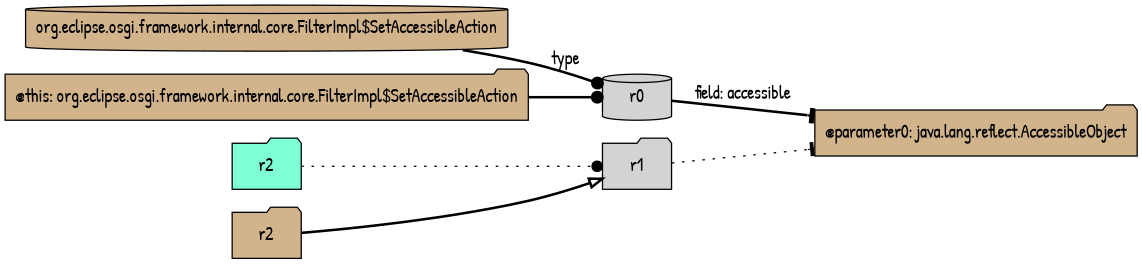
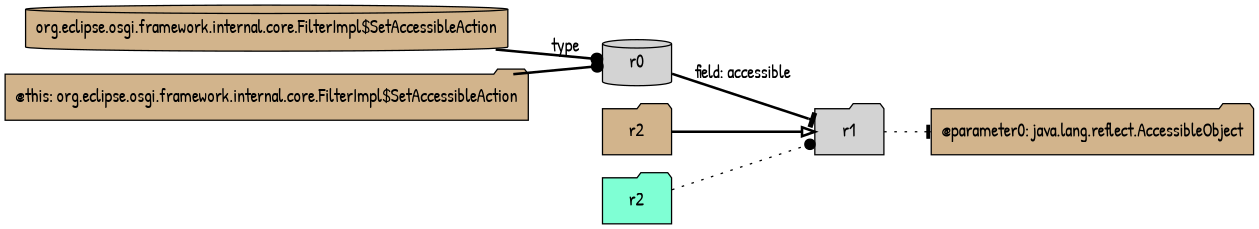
edge "r0" -> "@parameter0: java.lang.reflect.AccessibleObject": now "r0" -> "r1"
